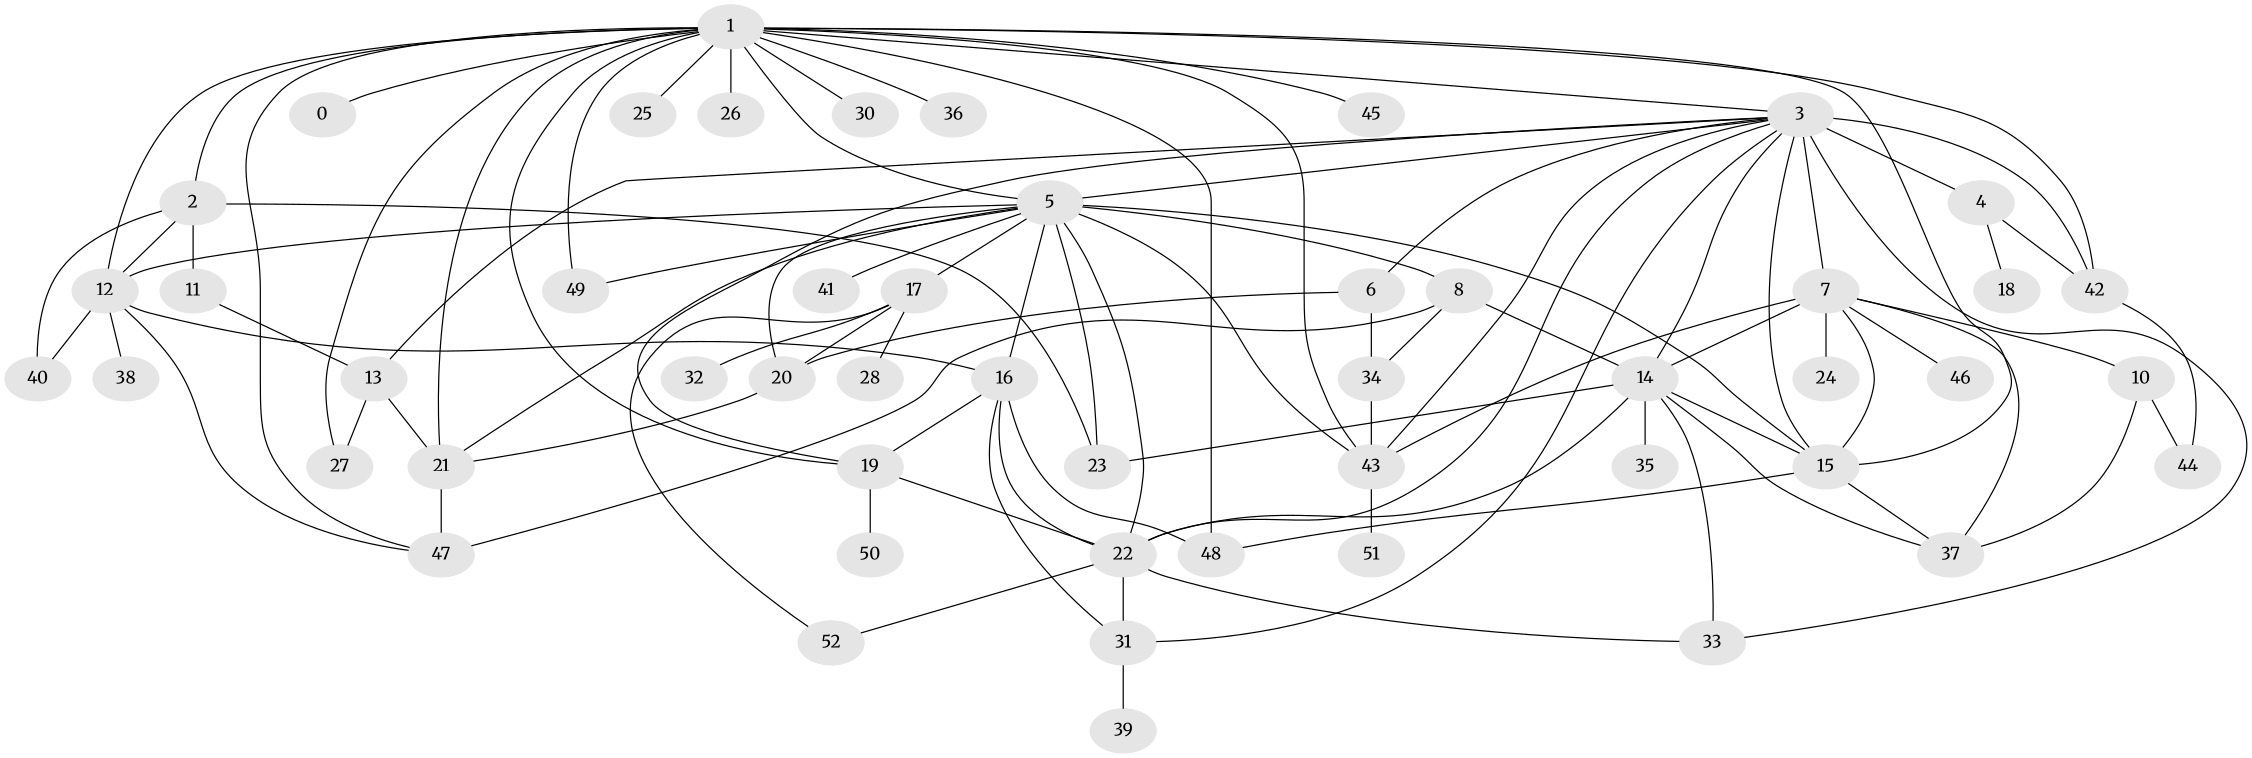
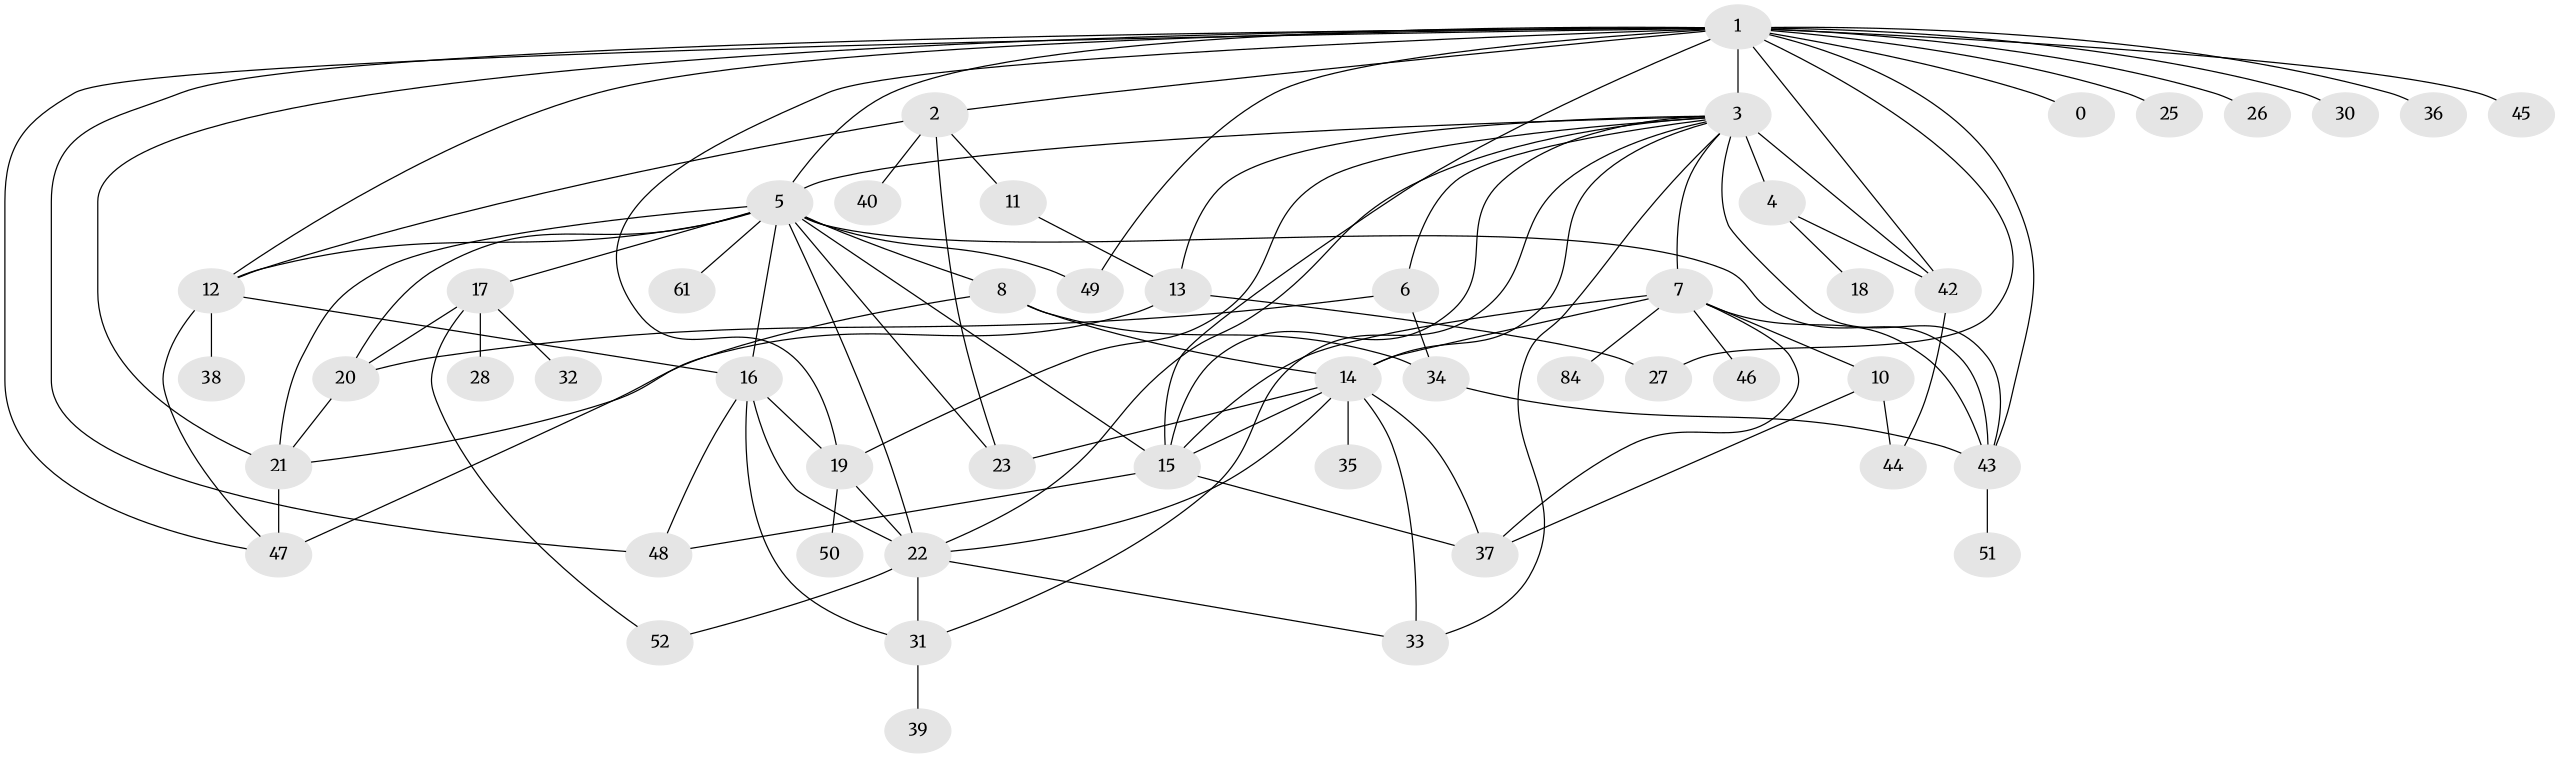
node "41": label "41" -> "61"
edge "12" -- "40": removed
node "24": label "24" -> "84"
